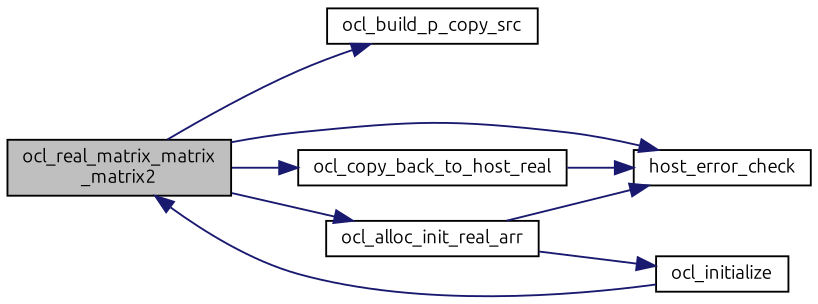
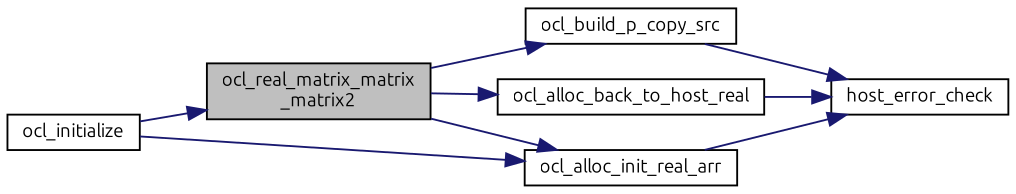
edge "ocl_real_matrix_matrix _matrix2" -> "host_error_check": now "ocl_build_p_copy_src" -> "host_error_check"
node "ocl_copy_back_to_host_real": label "ocl_copy_back_to_host_real" -> "ocl_alloc_back_to_host_real"
edge "ocl_alloc_init_real_arr" -> "ocl_initialize": reversed
